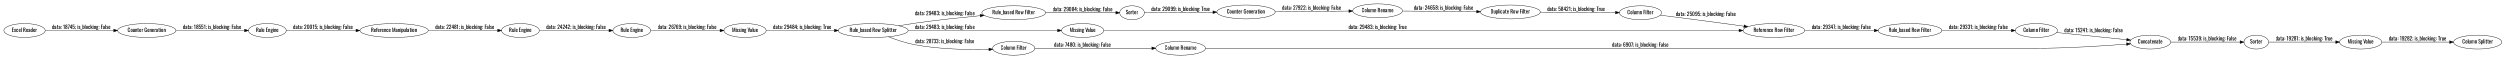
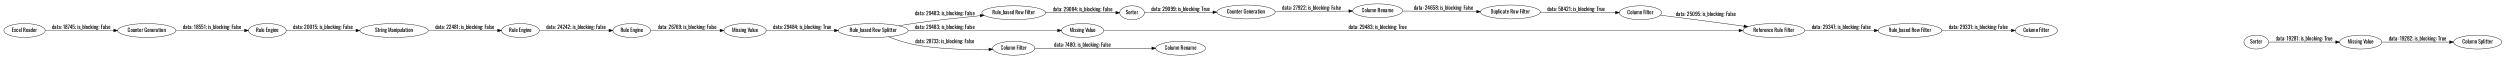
node "Reference Manipulation": label "Reference Manipulation" -> "String Manipulation"
node "Reference Row Filter": label "Reference Row Filter" -> "Reference Rule Filter"
node "Concatenate": removed
